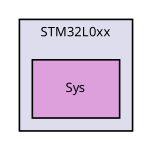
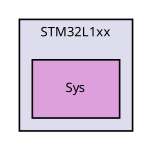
cluster "STM32L0xx": label "STM32L0xx" -> "STM32L1xx"
